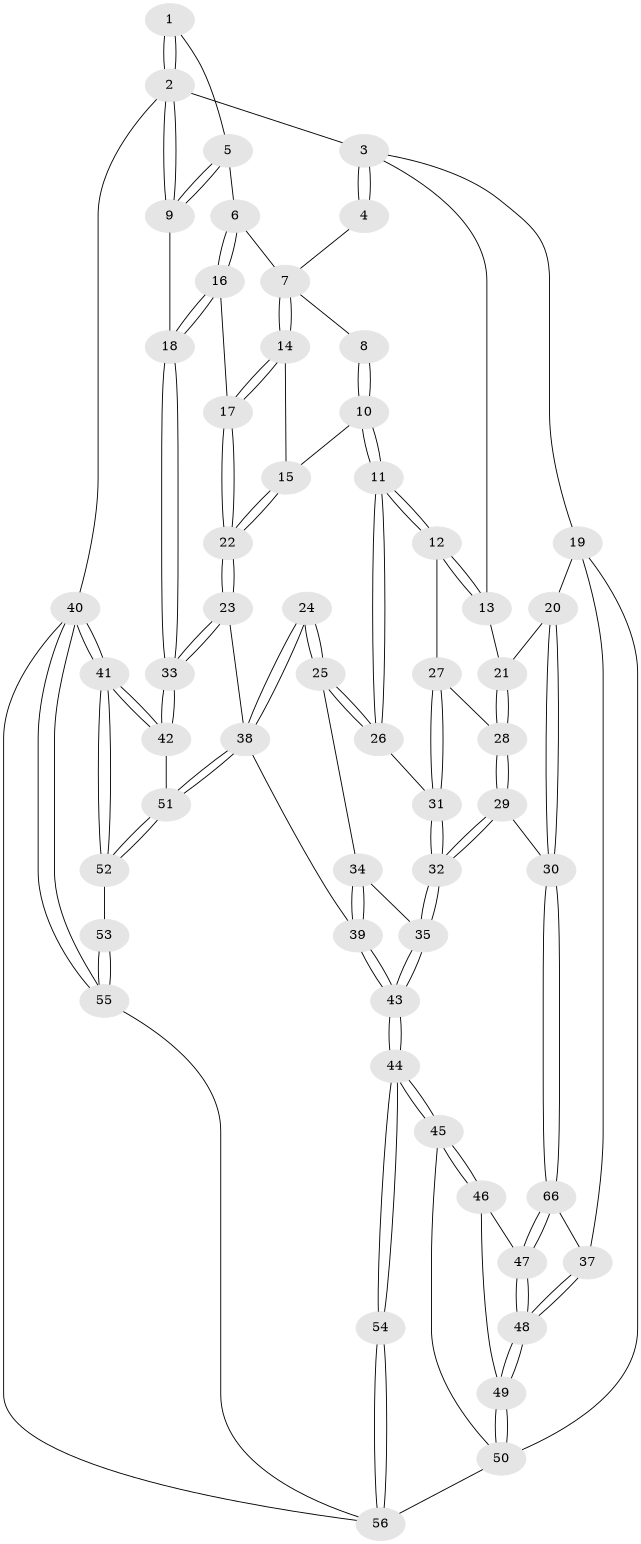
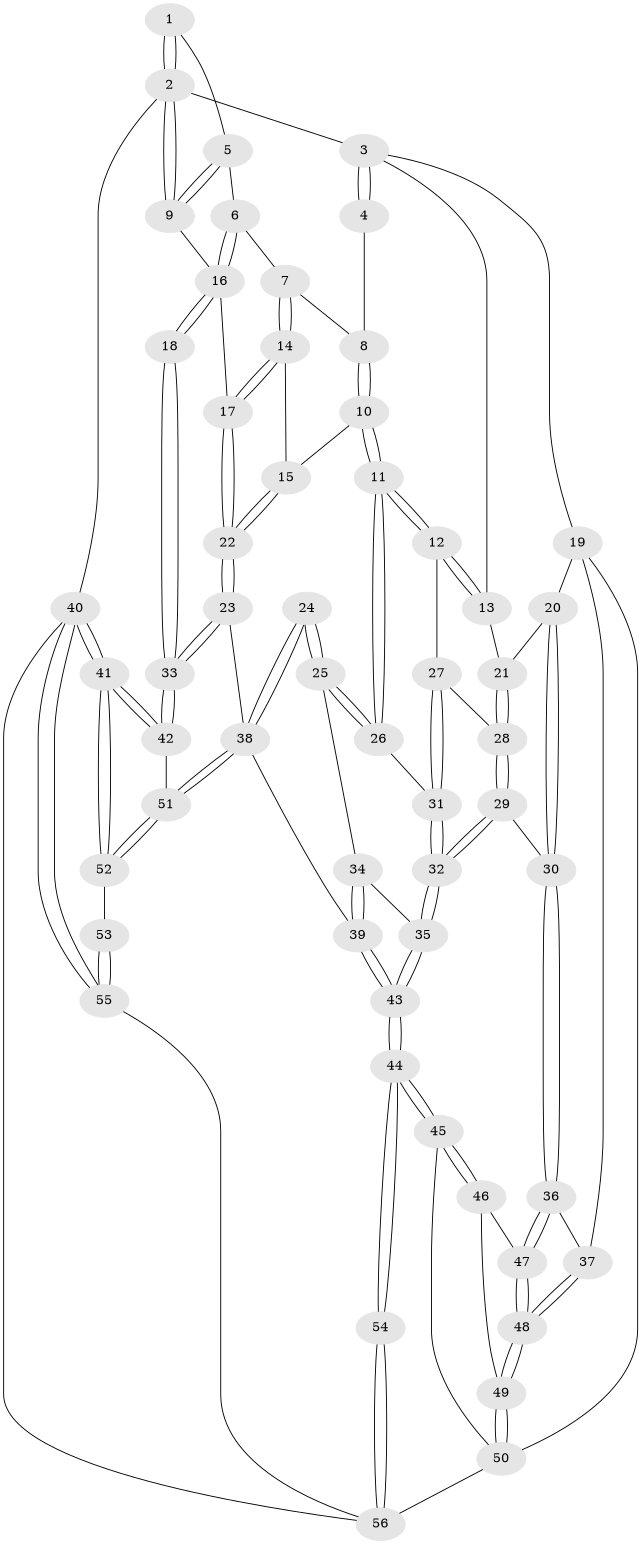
edge "4" -- "7": now "4" -- "8"
edge "9" -- "18": now "9" -- "16"
node "66": label "66" -> "36"
